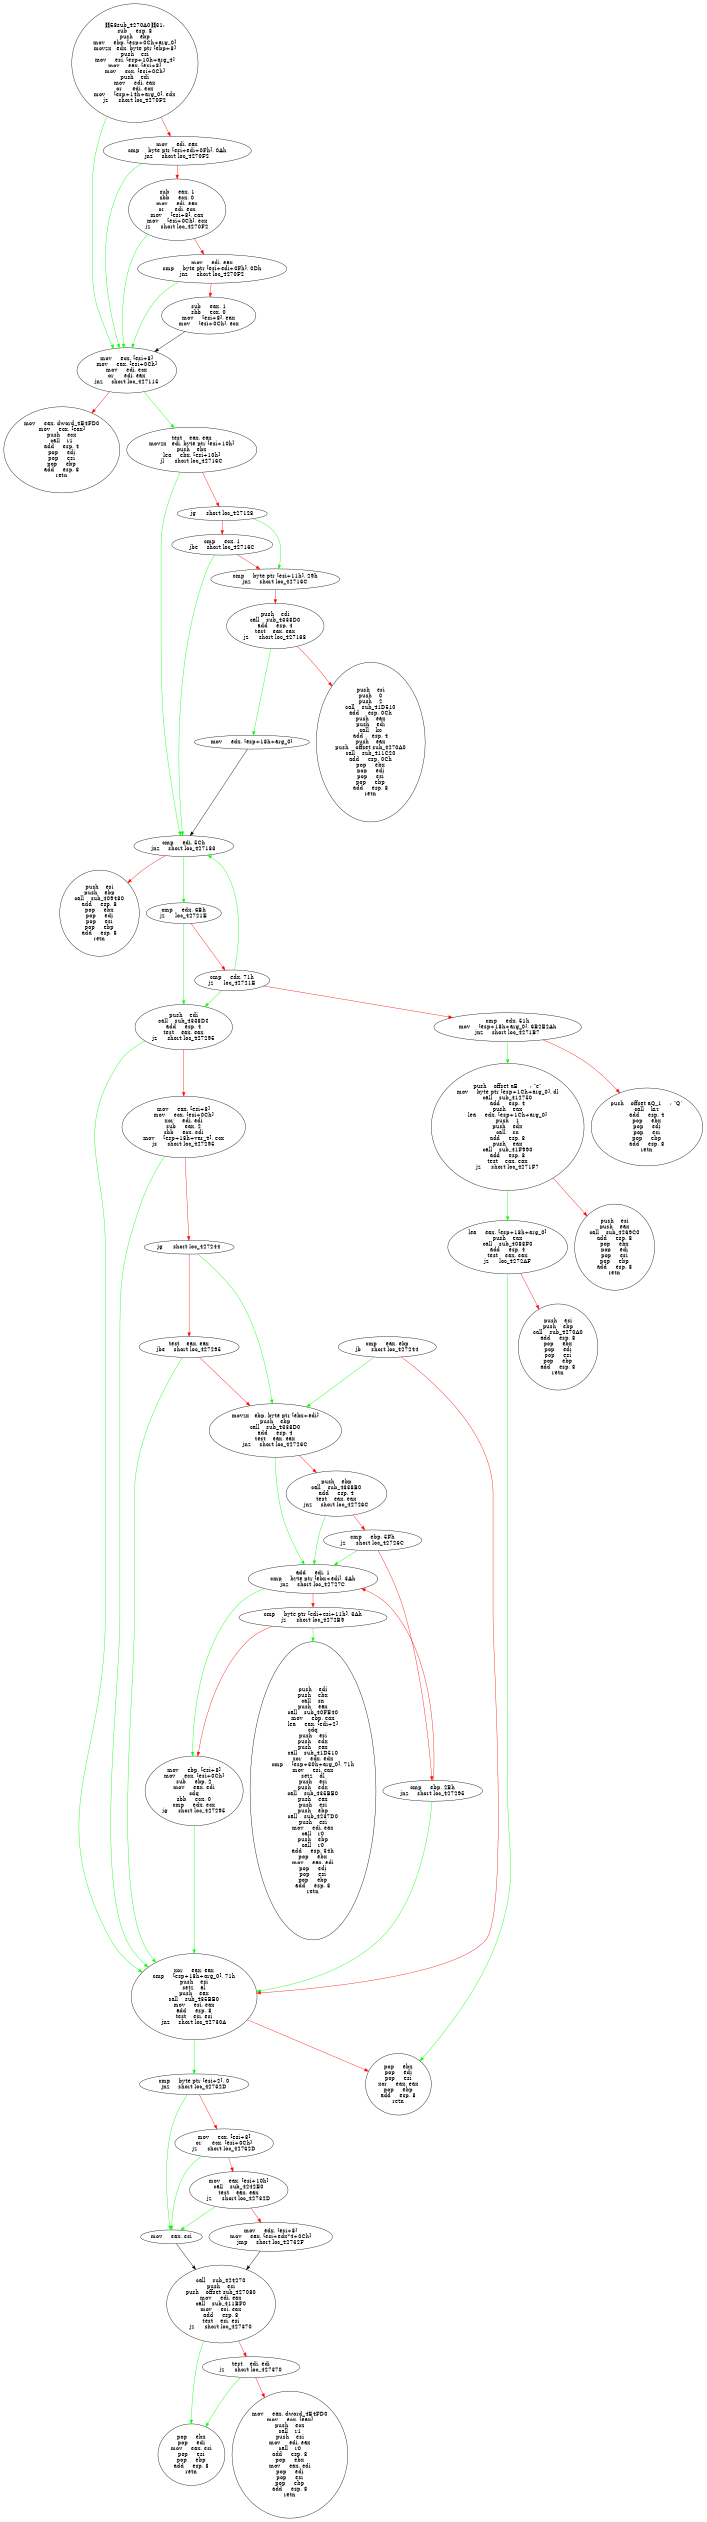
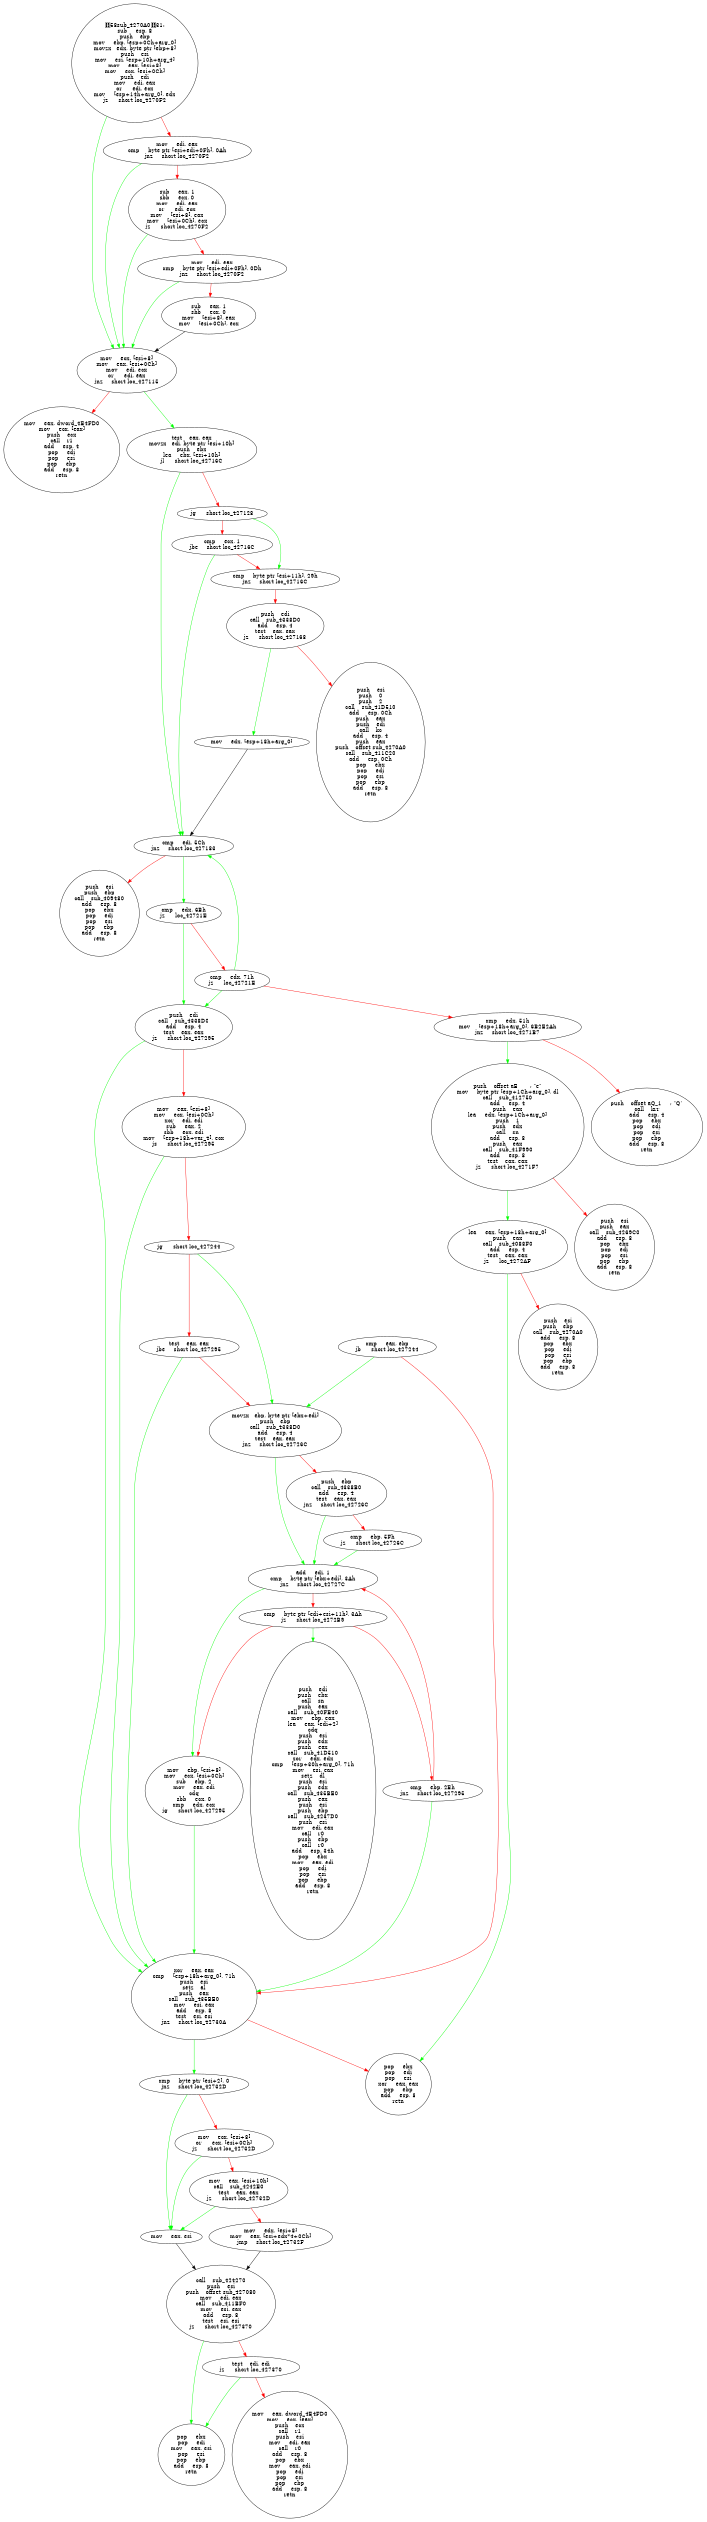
edge "cmp     ebp, 5Fh jz      short loc_42726C" -> "cmp     ebp, 2Eh jnz     short loc_427295": now "cmp     byte ptr [edi+esi+11h], 3Ah jz      short loc_4272B9" -> "cmp     ebp, 2Eh jnz     short loc_427295"
